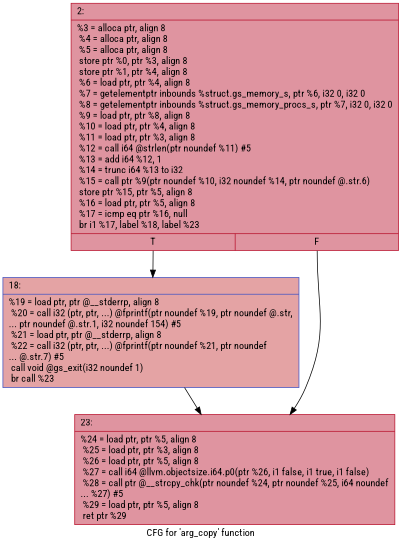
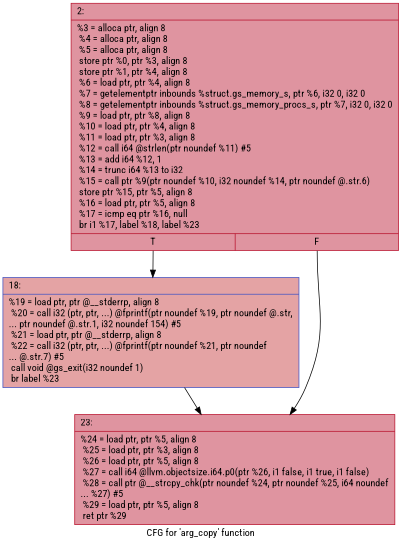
node "18:": text "br call %23" -> "br label %23"
